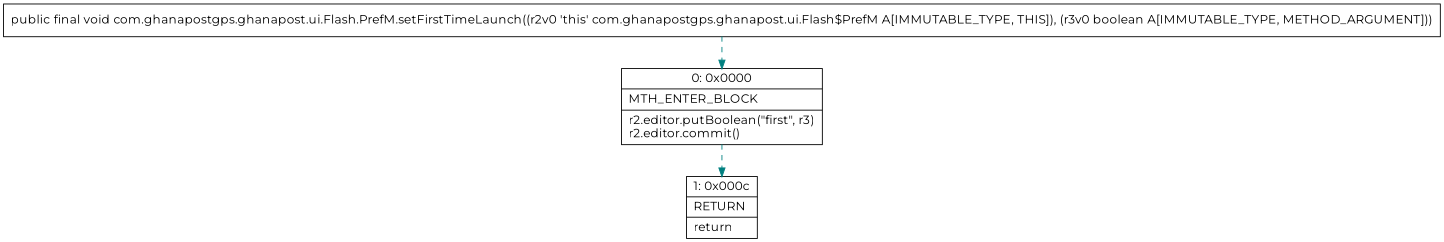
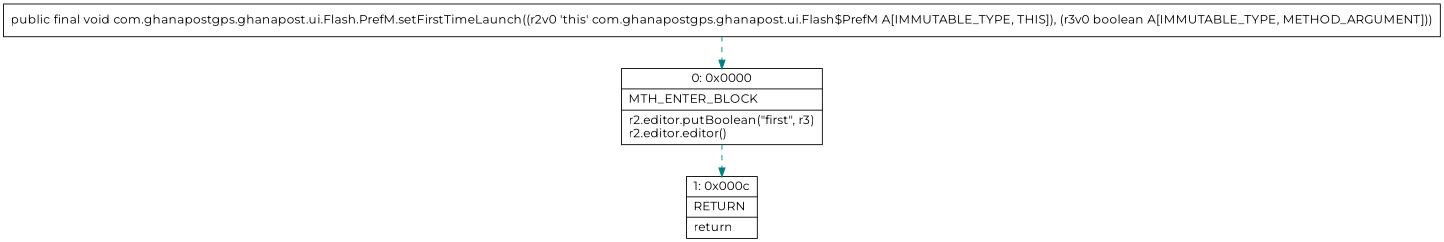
node "0: 0x0000": text "r2.editor.commit()" -> "r2.editor.editor()"
